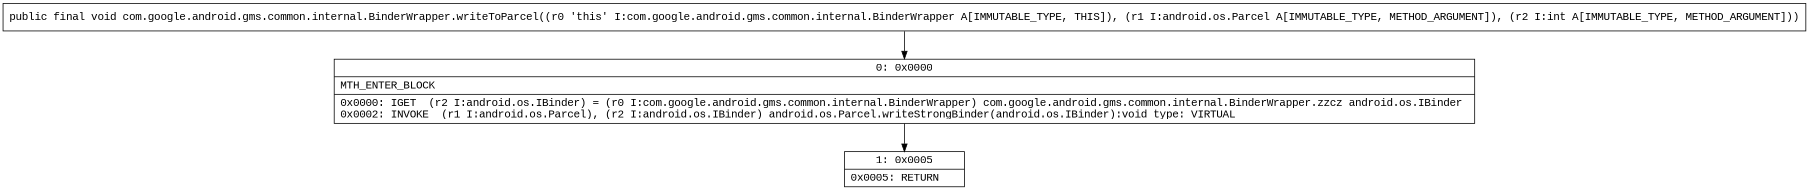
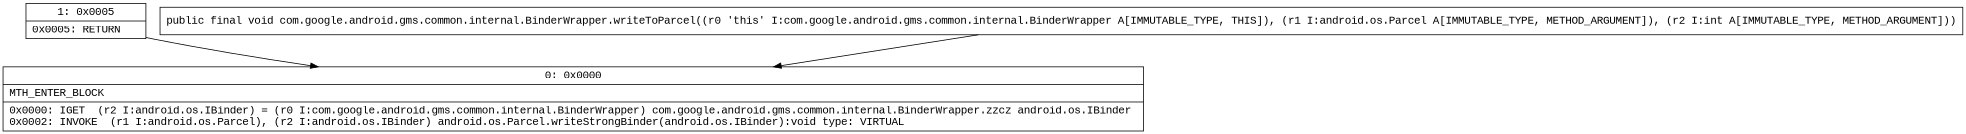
edge "0: 0x0000" -> "1: 0x0005": reversed
